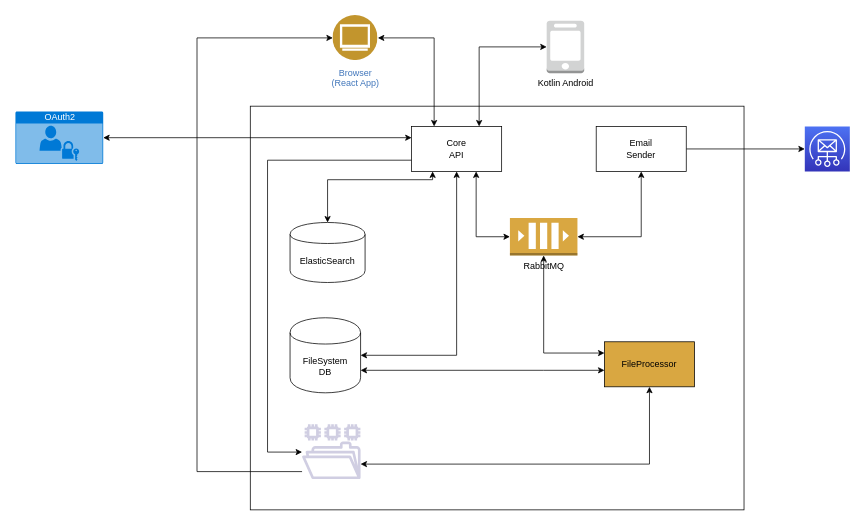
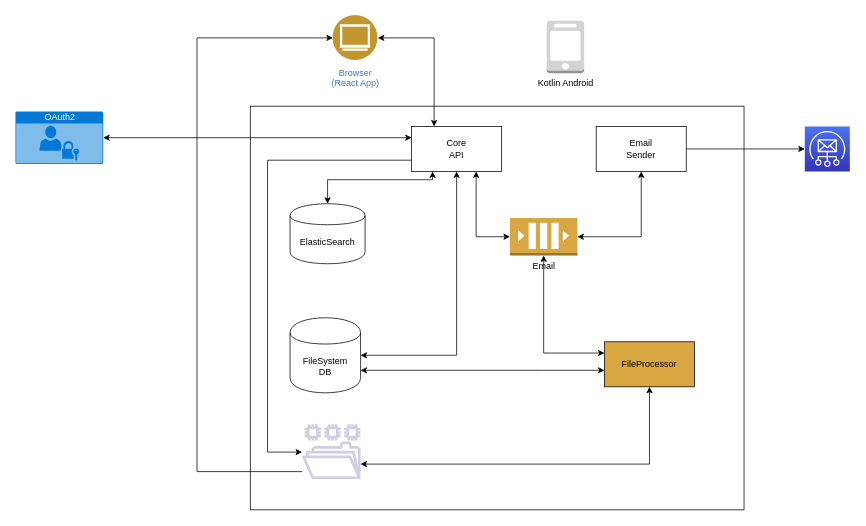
edge "Kotlin Android" -- "Core API": removed
node "ElasticSearch": moved (327, 252) -> (327, 234)
node "RabbitMQ": label "RabbitMQ" -> "Email"
